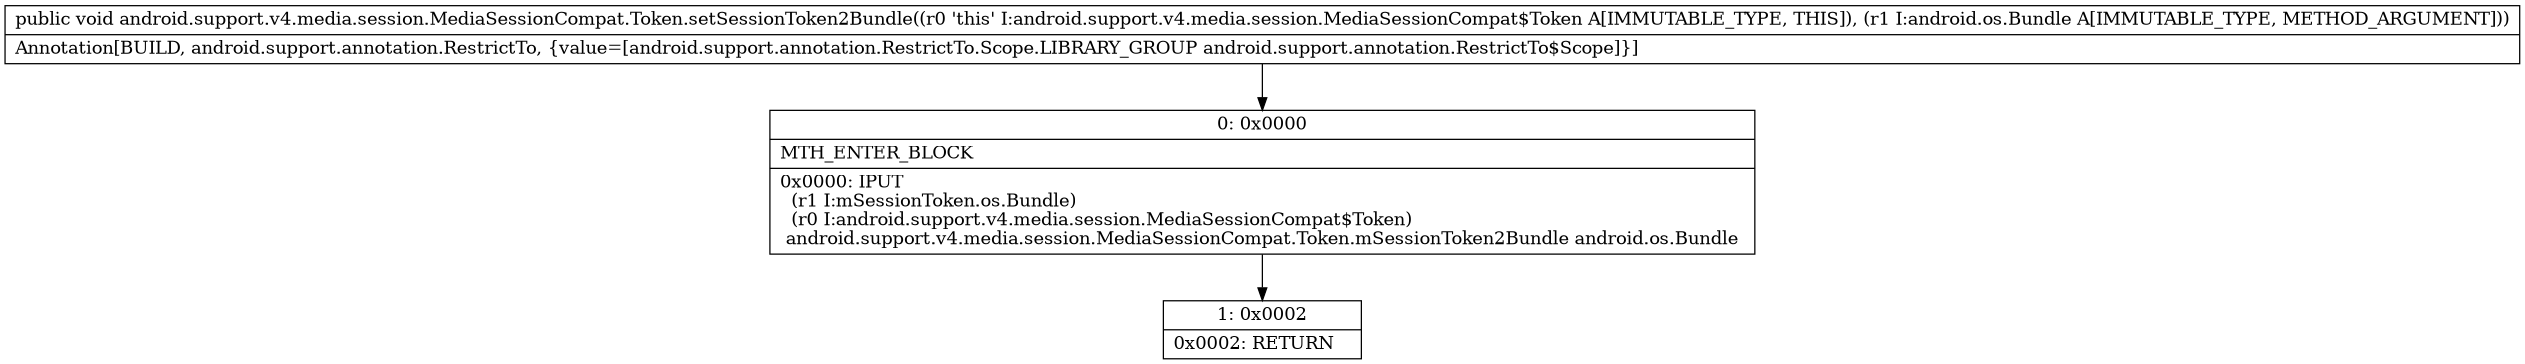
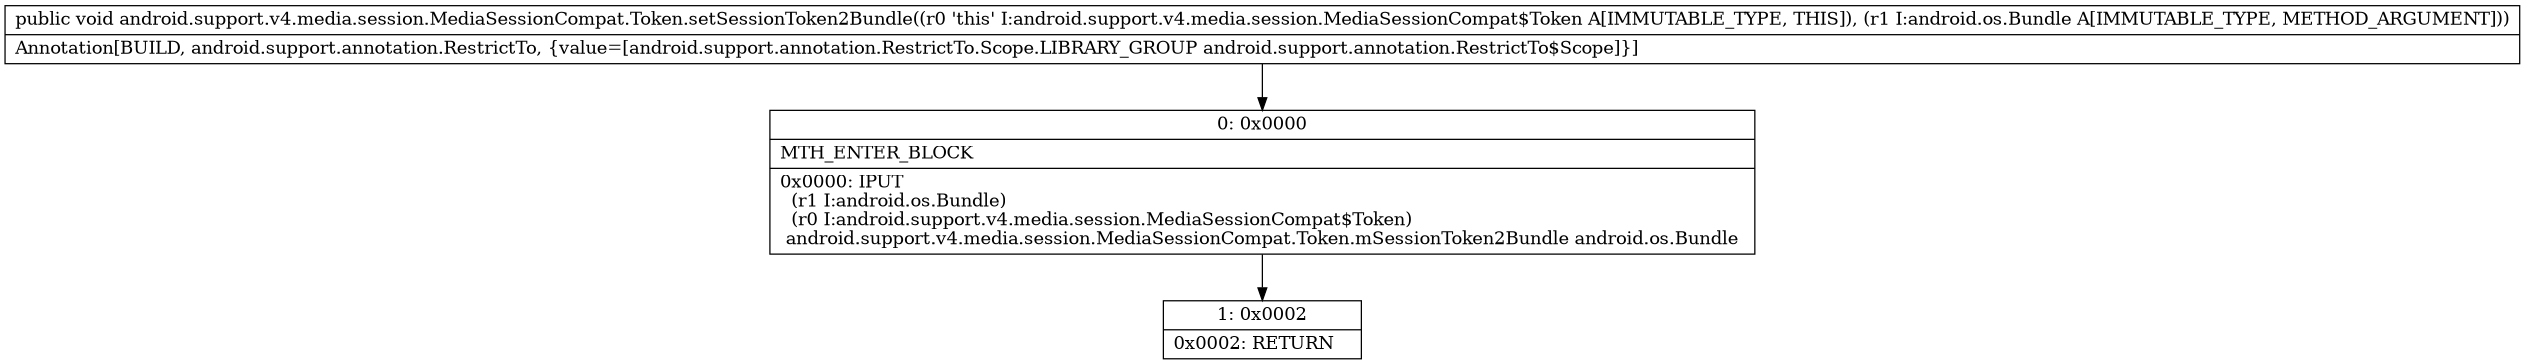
node "0: 0x0000": text "(r1 I:mSessionToken.os.Bundle)" -> "(r1 I:android.os.Bundle)"
